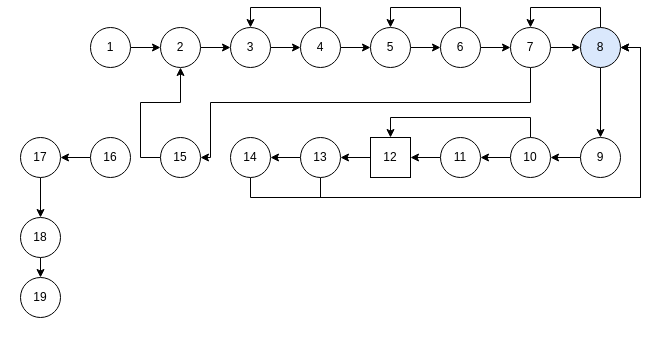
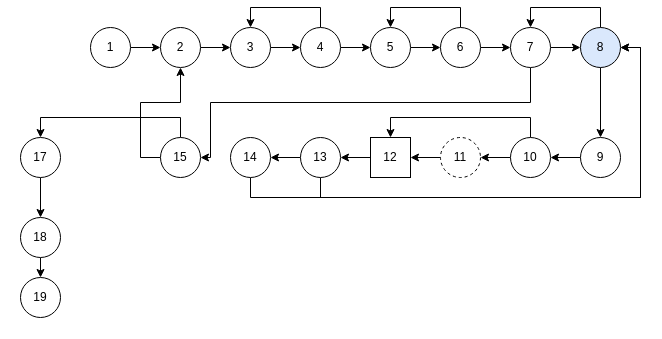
edge "15" -> "17": added
edge "16" -> "17": removed
node "16": removed
node "11": style solid -> dashed
